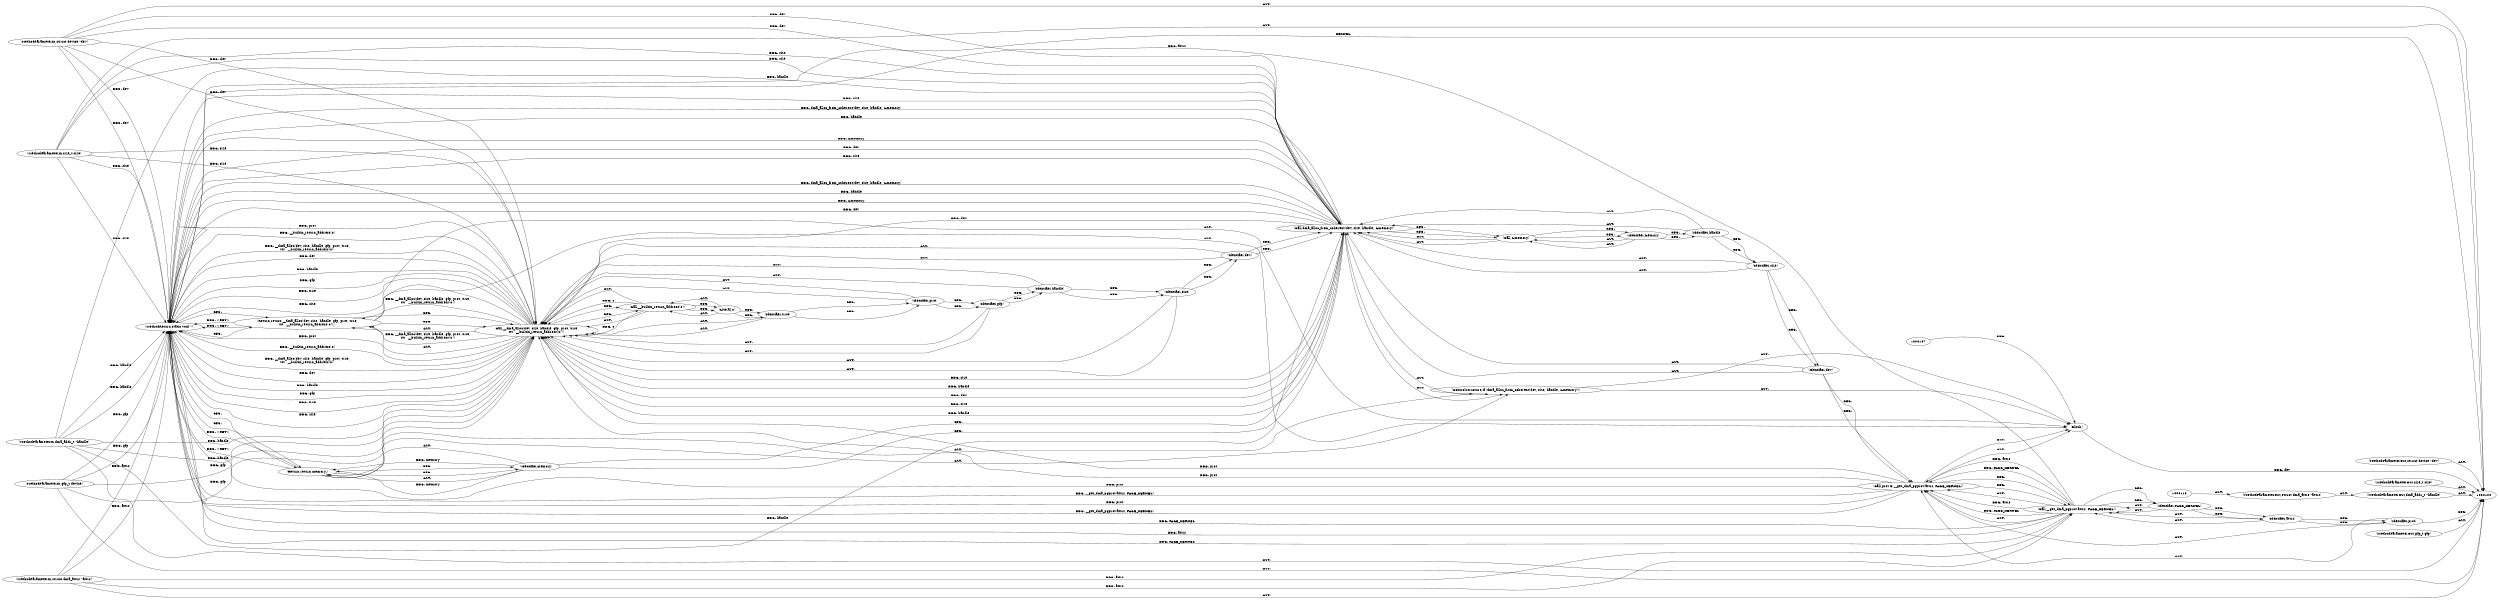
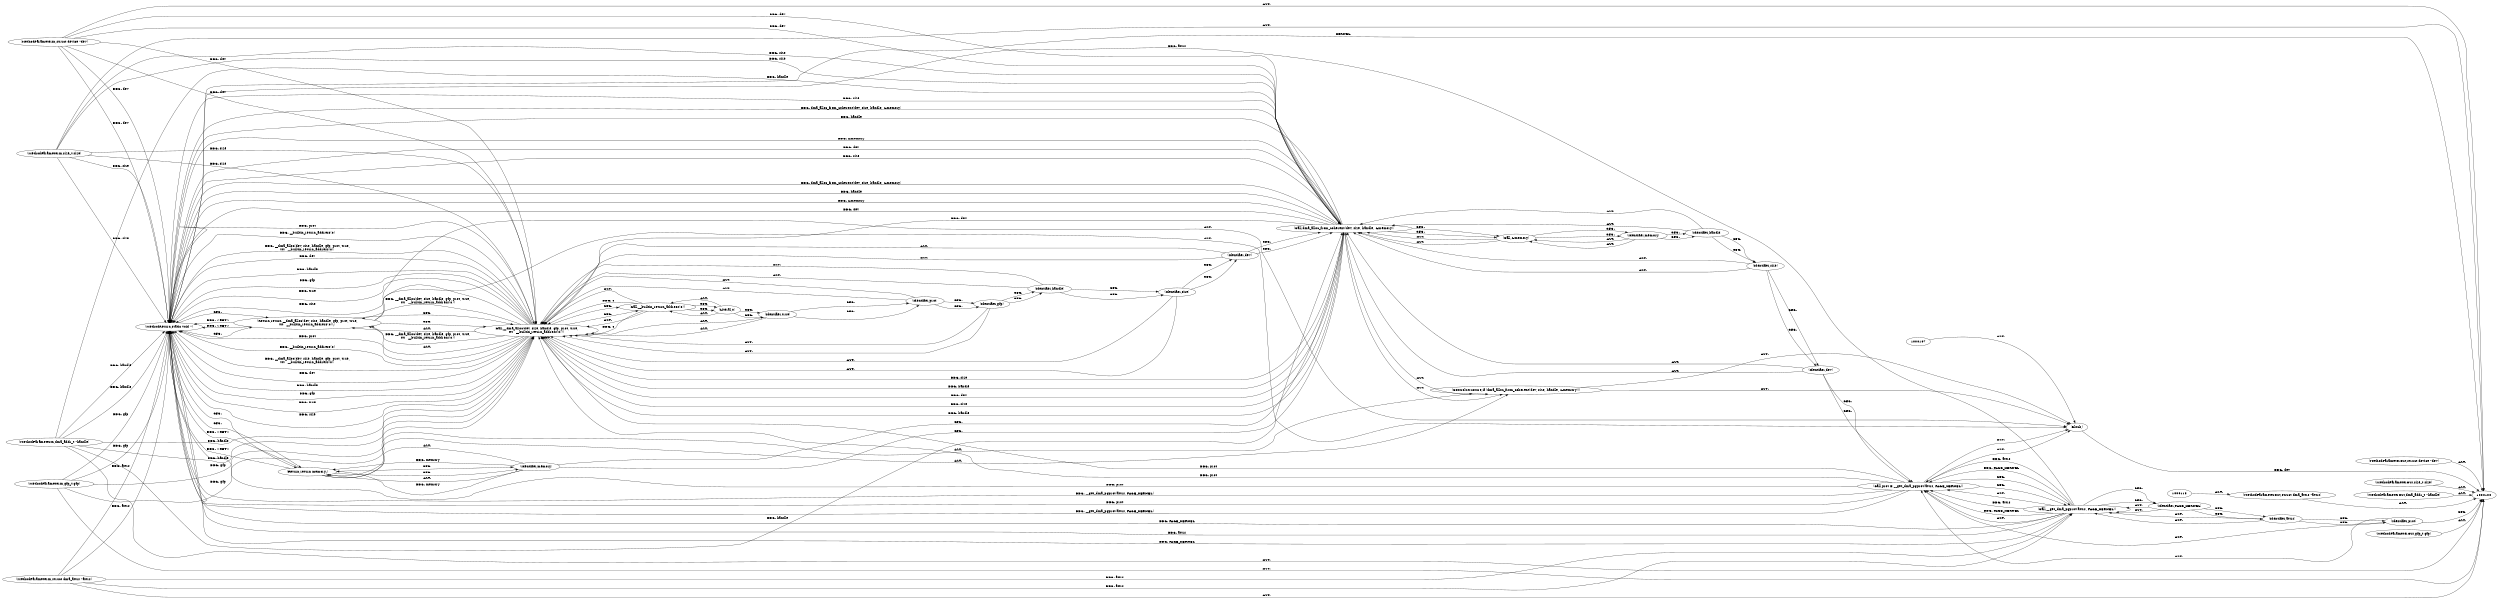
edge "1000107" -> "(Block,)": label "DDG: " -> "AST: "
node "(MethodParameterIn,gfp_t device)": label "(MethodParameterIn,gfp_t device)" -> "(MethodParameterIn,gfp_t gfp)"
edge "(MethodParameterOut,struct dma_attrs *attrs)" -> "(MethodParameterOut,dma_addr_t *handle)": now "(MethodParameterOut,struct dma_attrs *attrs)" -> "1000100"
